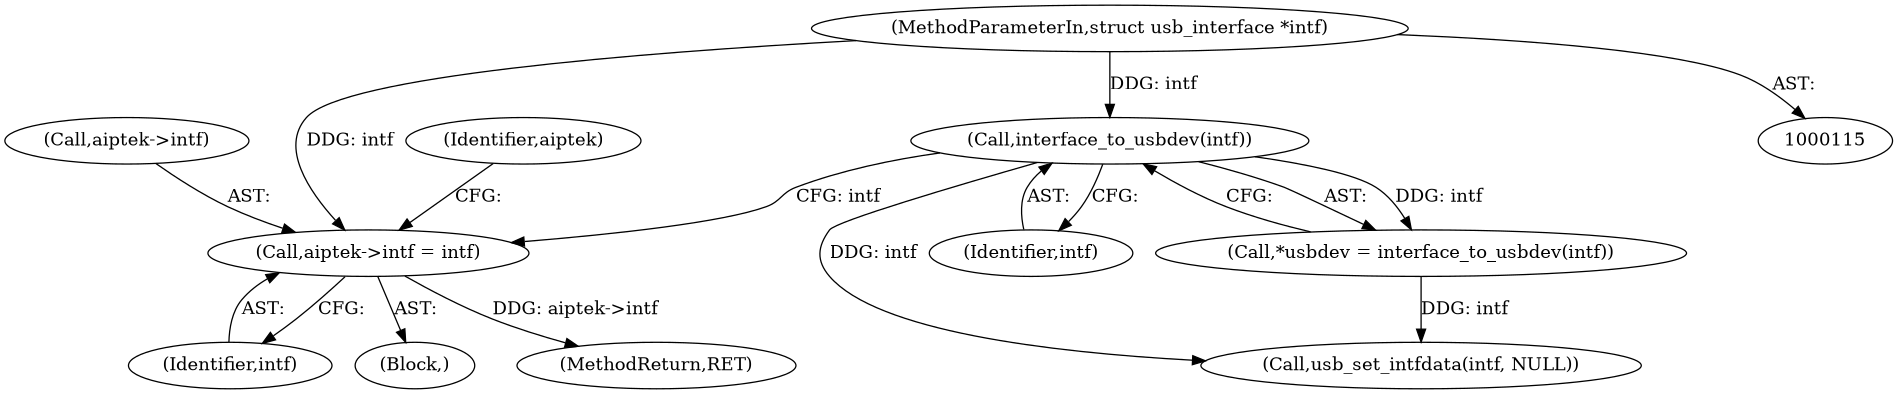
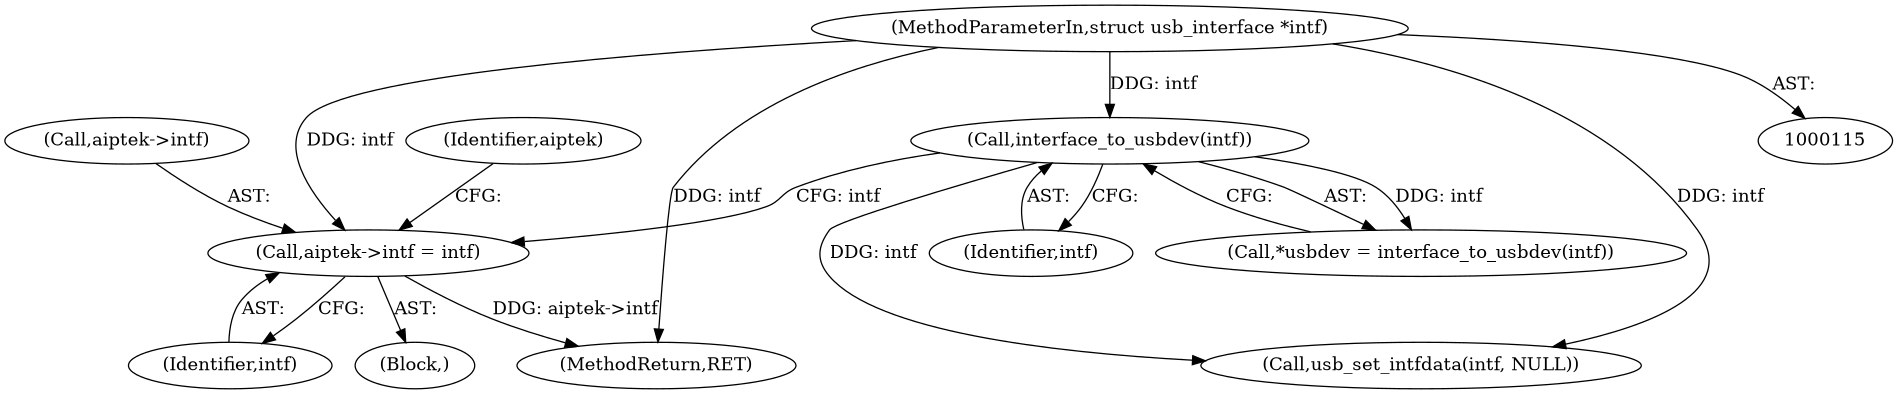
edge "(MethodParameterIn,struct usb_interface *intf)" -> "(MethodReturn,RET)": added, label "DDG: intf"
edge "(Call,*usbdev = interface_to_usbdev(intf))" -> "(Call,usb_set_intfdata(intf, NULL))": now "(MethodParameterIn,struct usb_interface *intf)" -> "(Call,usb_set_intfdata(intf, NULL))"
